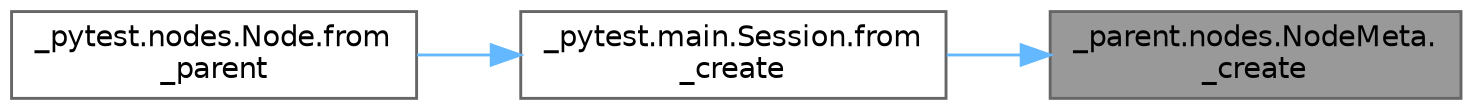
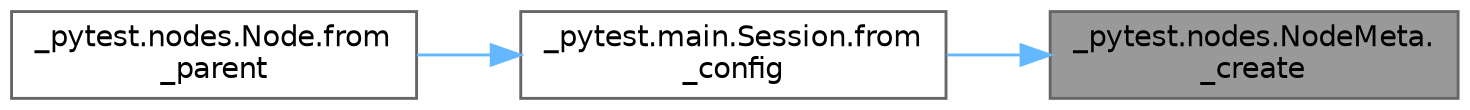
node "_pytest.main.Session.from _create": label "_pytest.main.Session.from _create" -> "_pytest.main.Session.from _config"
node "_parent.nodes.NodeMeta. _create": label "_parent.nodes.NodeMeta. _create" -> "_pytest.nodes.NodeMeta. _create"
